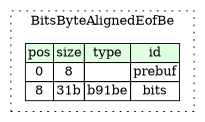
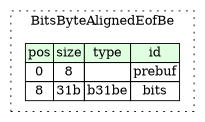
node "pos": text "b91be" -> "b31be"
